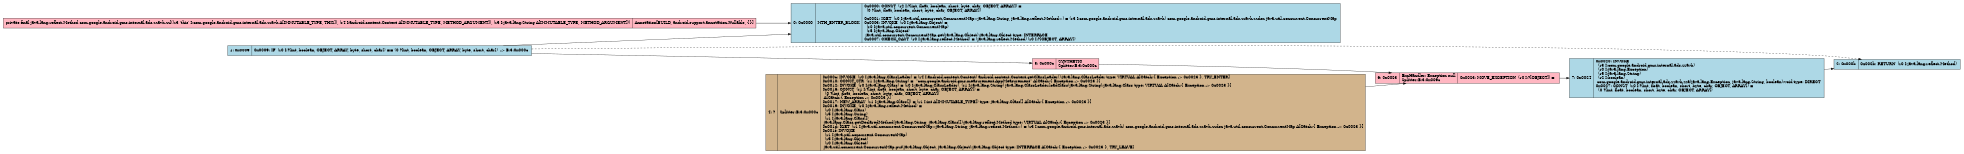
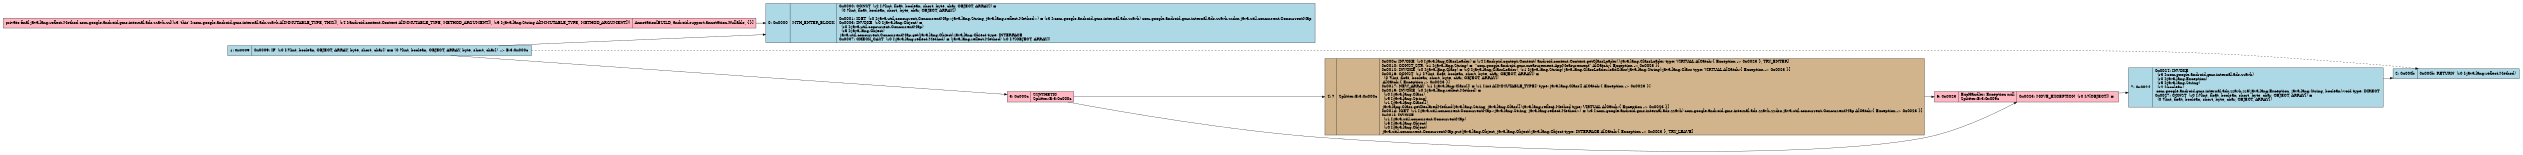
node "7: 0x0024": text "0x0020: INVOKE" -> "0x0024: INVOKE"
edge "3: 0x000c" -> "4: ?": added
